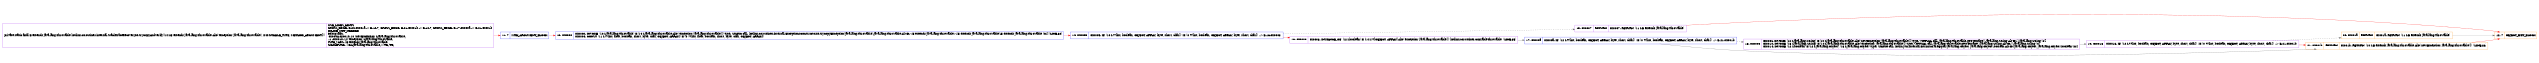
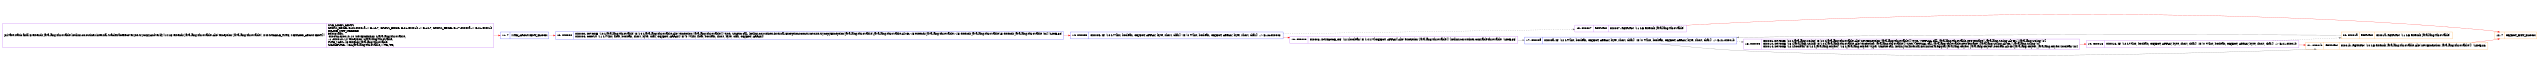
edge "20: 0x001a" -> "12: ?": now "20: 0x001a" -> "17: 0x000a"
edge "18: 0x000c" -> "19: 0x0018": color gray40 -> red
